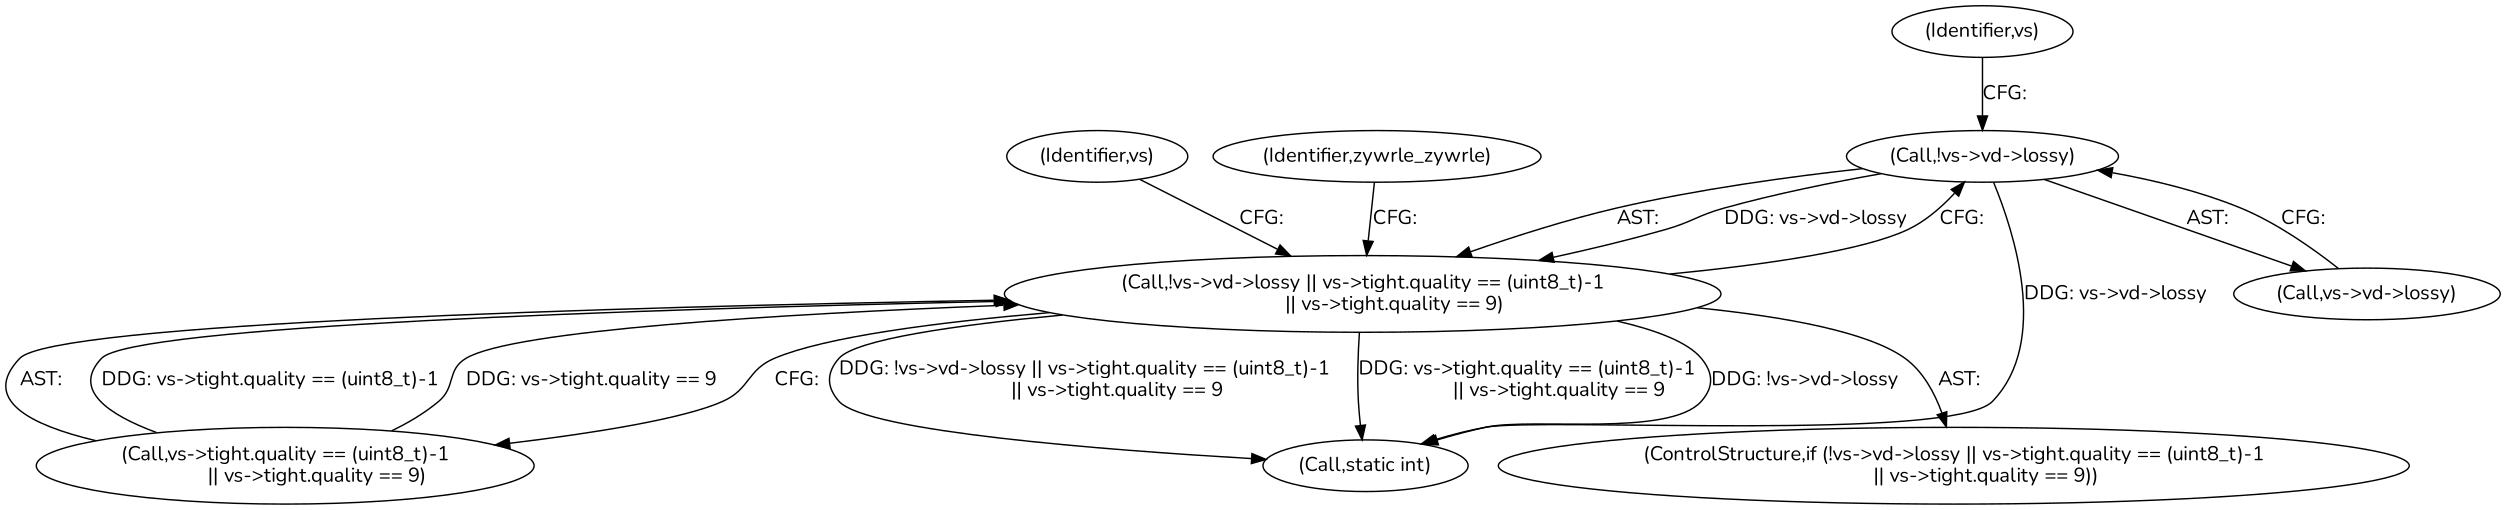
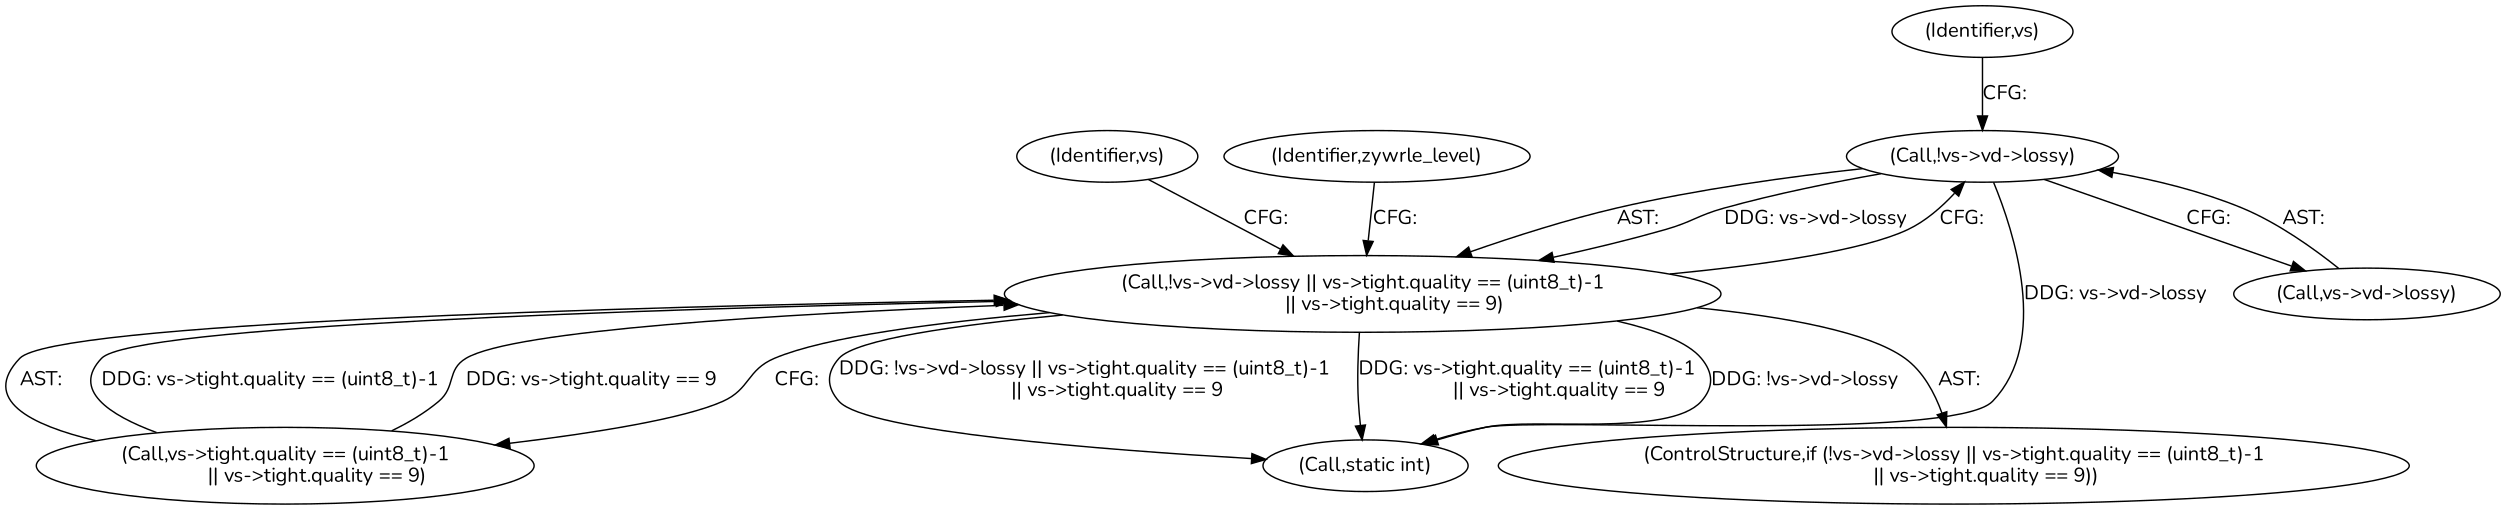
node "(Identifier,zywrle_zywrle)": label "(Identifier,zywrle_zywrle)" -> "(Identifier,zywrle_level)"
edge "(Call,!vs->vd->lossy)" -> "(Call,vs->vd->lossy)": label "AST: " -> "CFG: "
edge "(Call,vs->vd->lossy)" -> "(Call,!vs->vd->lossy)": label "CFG: " -> "AST: "
